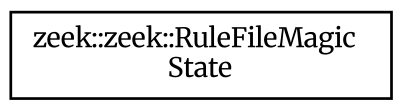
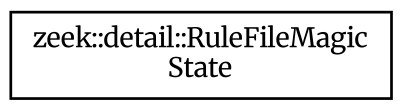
node "zeek::zeek::RuleFileMagic State": label "zeek::zeek::RuleFileMagic State" -> "zeek::detail::RuleFileMagic State"
